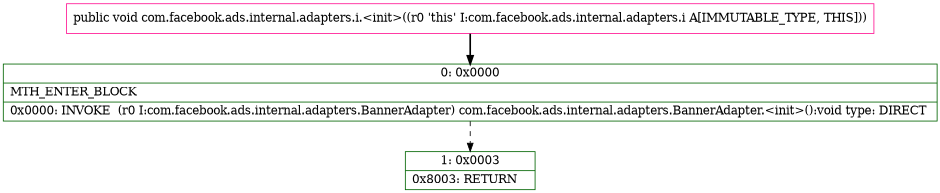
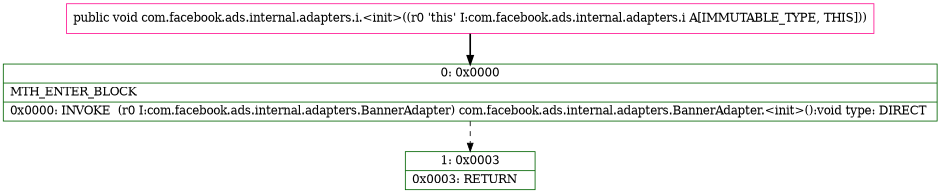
node "1: 0x0003": text "0x8003: RETURN" -> "0x0003: RETURN"
